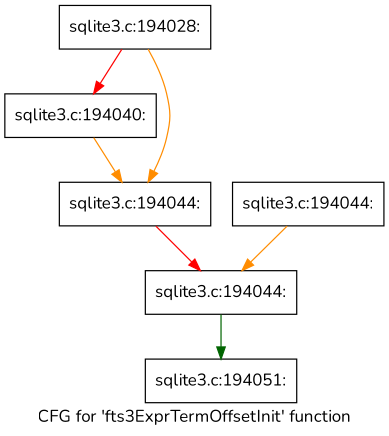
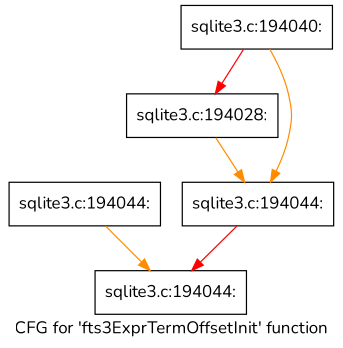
edge "sqlite3.c:194028:" -> "sqlite3.c:194040:": reversed
node "sqlite3.c:194051:": removed
